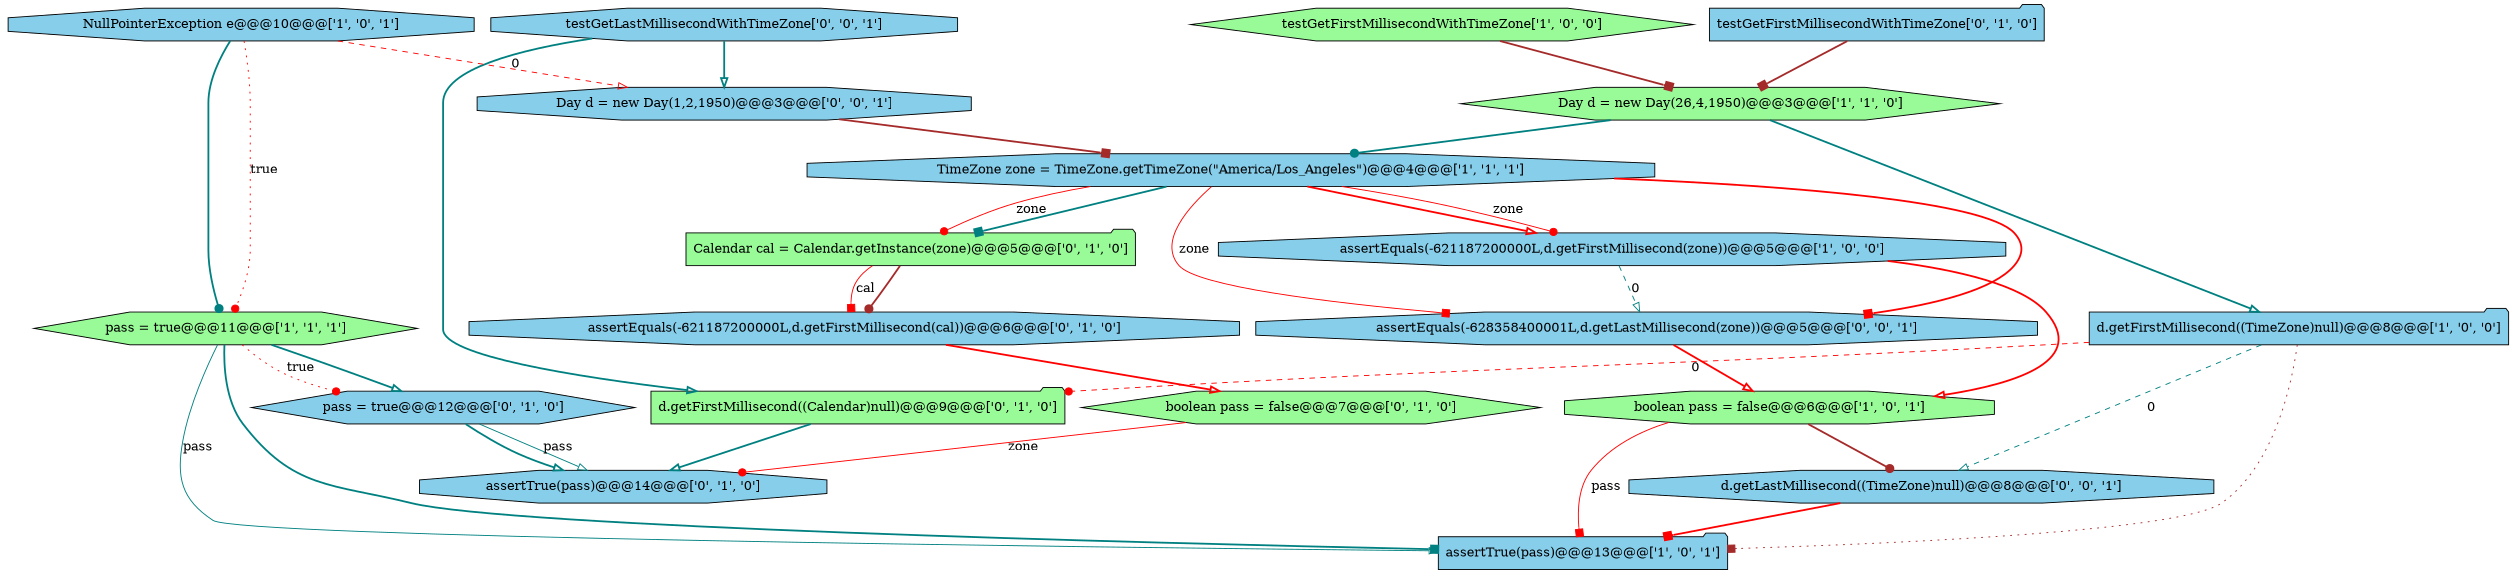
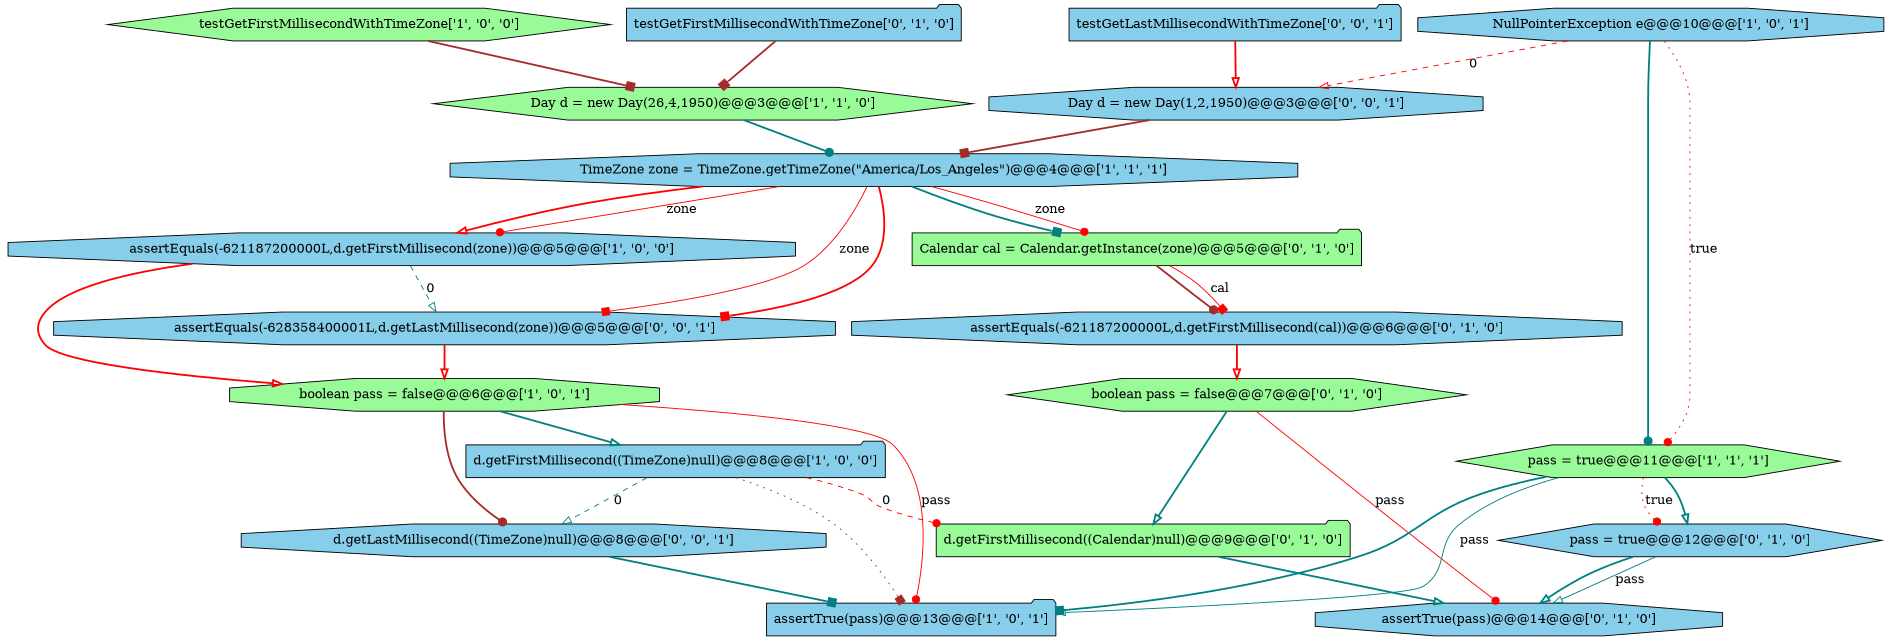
node "testGetLastMillisecondWithTimeZone['0', '0', '1']": shape octagon -> folder
edge "testGetLastMillisecondWithTimeZone['0', '0', '1']" -> "Day d = new Day(1,2,1950)@@@3@@@['0', '0', '1']": color teal -> red
edge "Day d = new Day(26,4,1950)@@@3@@@['1', '1', '0']" -> "d.getFirstMillisecond((TimeZone)null)@@@8@@@['1', '0', '0']": now "boolean pass = false@@@6@@@['1', '0', '1']" -> "d.getFirstMillisecond((TimeZone)null)@@@8@@@['1', '0', '0']"
edge "testGetLastMillisecondWithTimeZone['0', '0', '1']" -> "d.getFirstMillisecond((Calendar)null)@@@9@@@['0', '1', '0']": now "boolean pass = false@@@7@@@['0', '1', '0']" -> "d.getFirstMillisecond((Calendar)null)@@@9@@@['0', '1', '0']"
edge "boolean pass = false@@@7@@@['0', '1', '0']" -> "assertTrue(pass)@@@14@@@['0', '1', '0']": label "zone" -> "pass"
edge "boolean pass = false@@@6@@@['1', '0', '1']" -> "assertTrue(pass)@@@13@@@['1', '0', '1']": arrowhead box -> dot
edge "d.getLastMillisecond((TimeZone)null)@@@8@@@['0', '0', '1']" -> "assertTrue(pass)@@@13@@@['1', '0', '1']": color red -> teal
